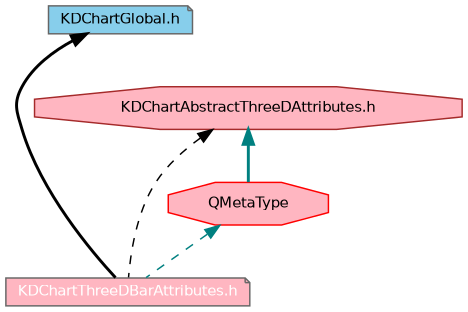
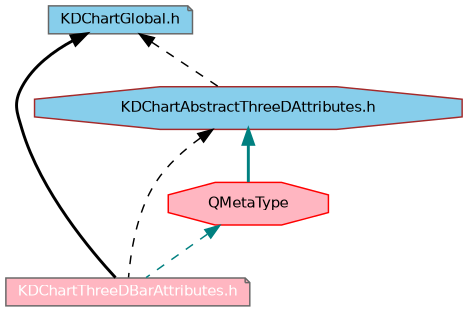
edge "KDChartAbstractThreeDAttributes.h" -> "KDChartGlobal.h": added
node "KDChartAbstractThreeDAttributes.h": fillcolor lightpink -> skyblue
